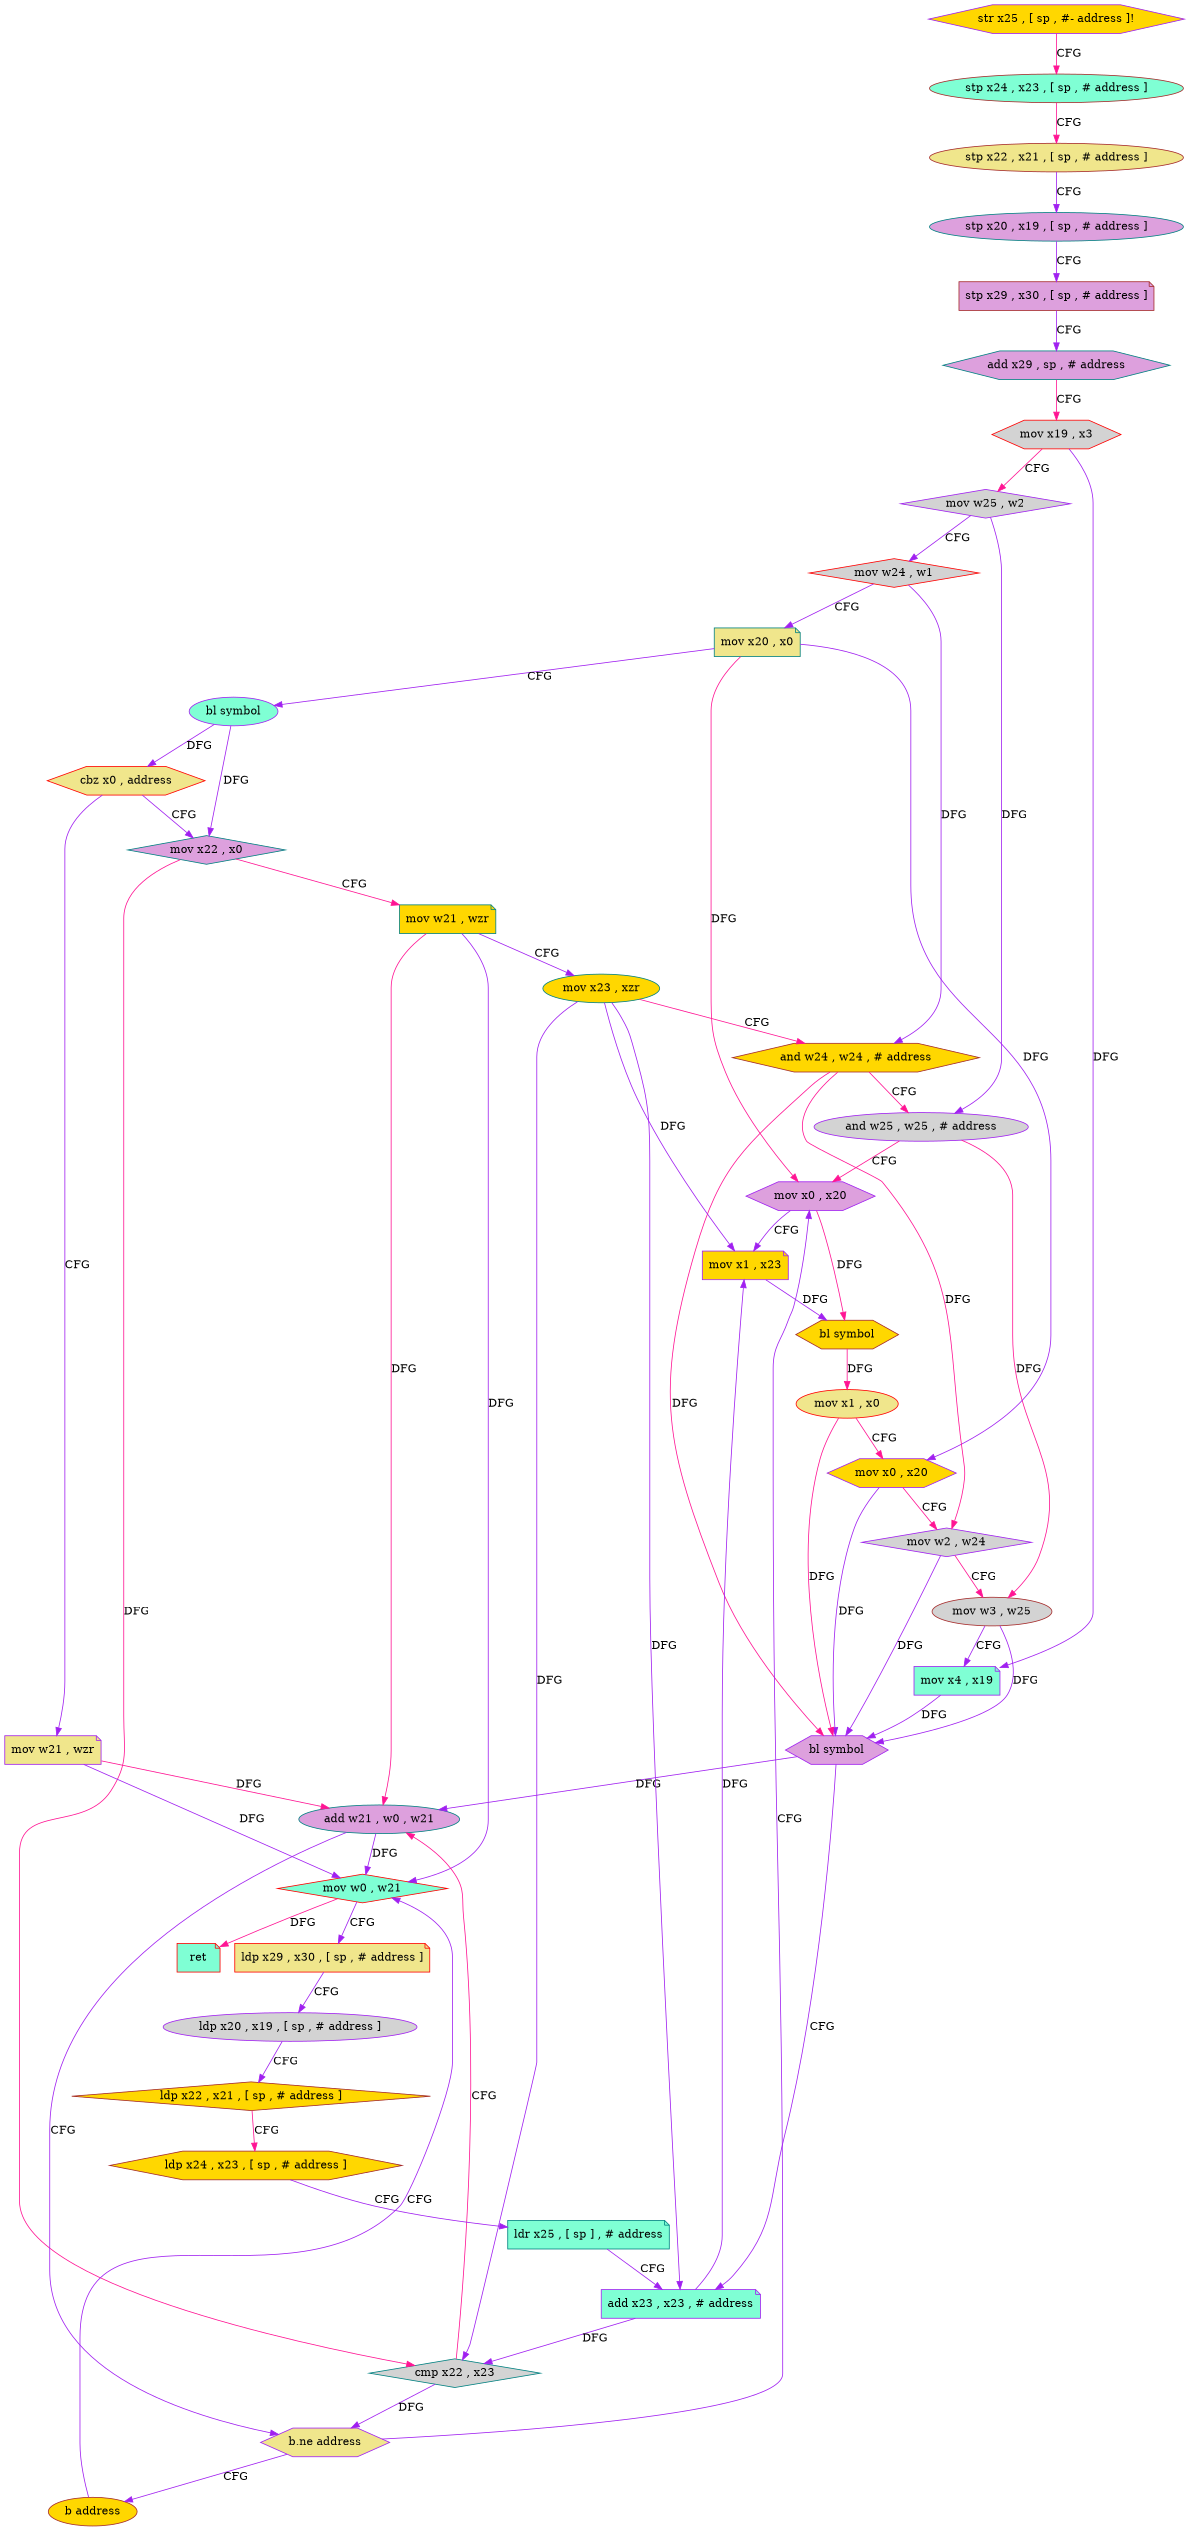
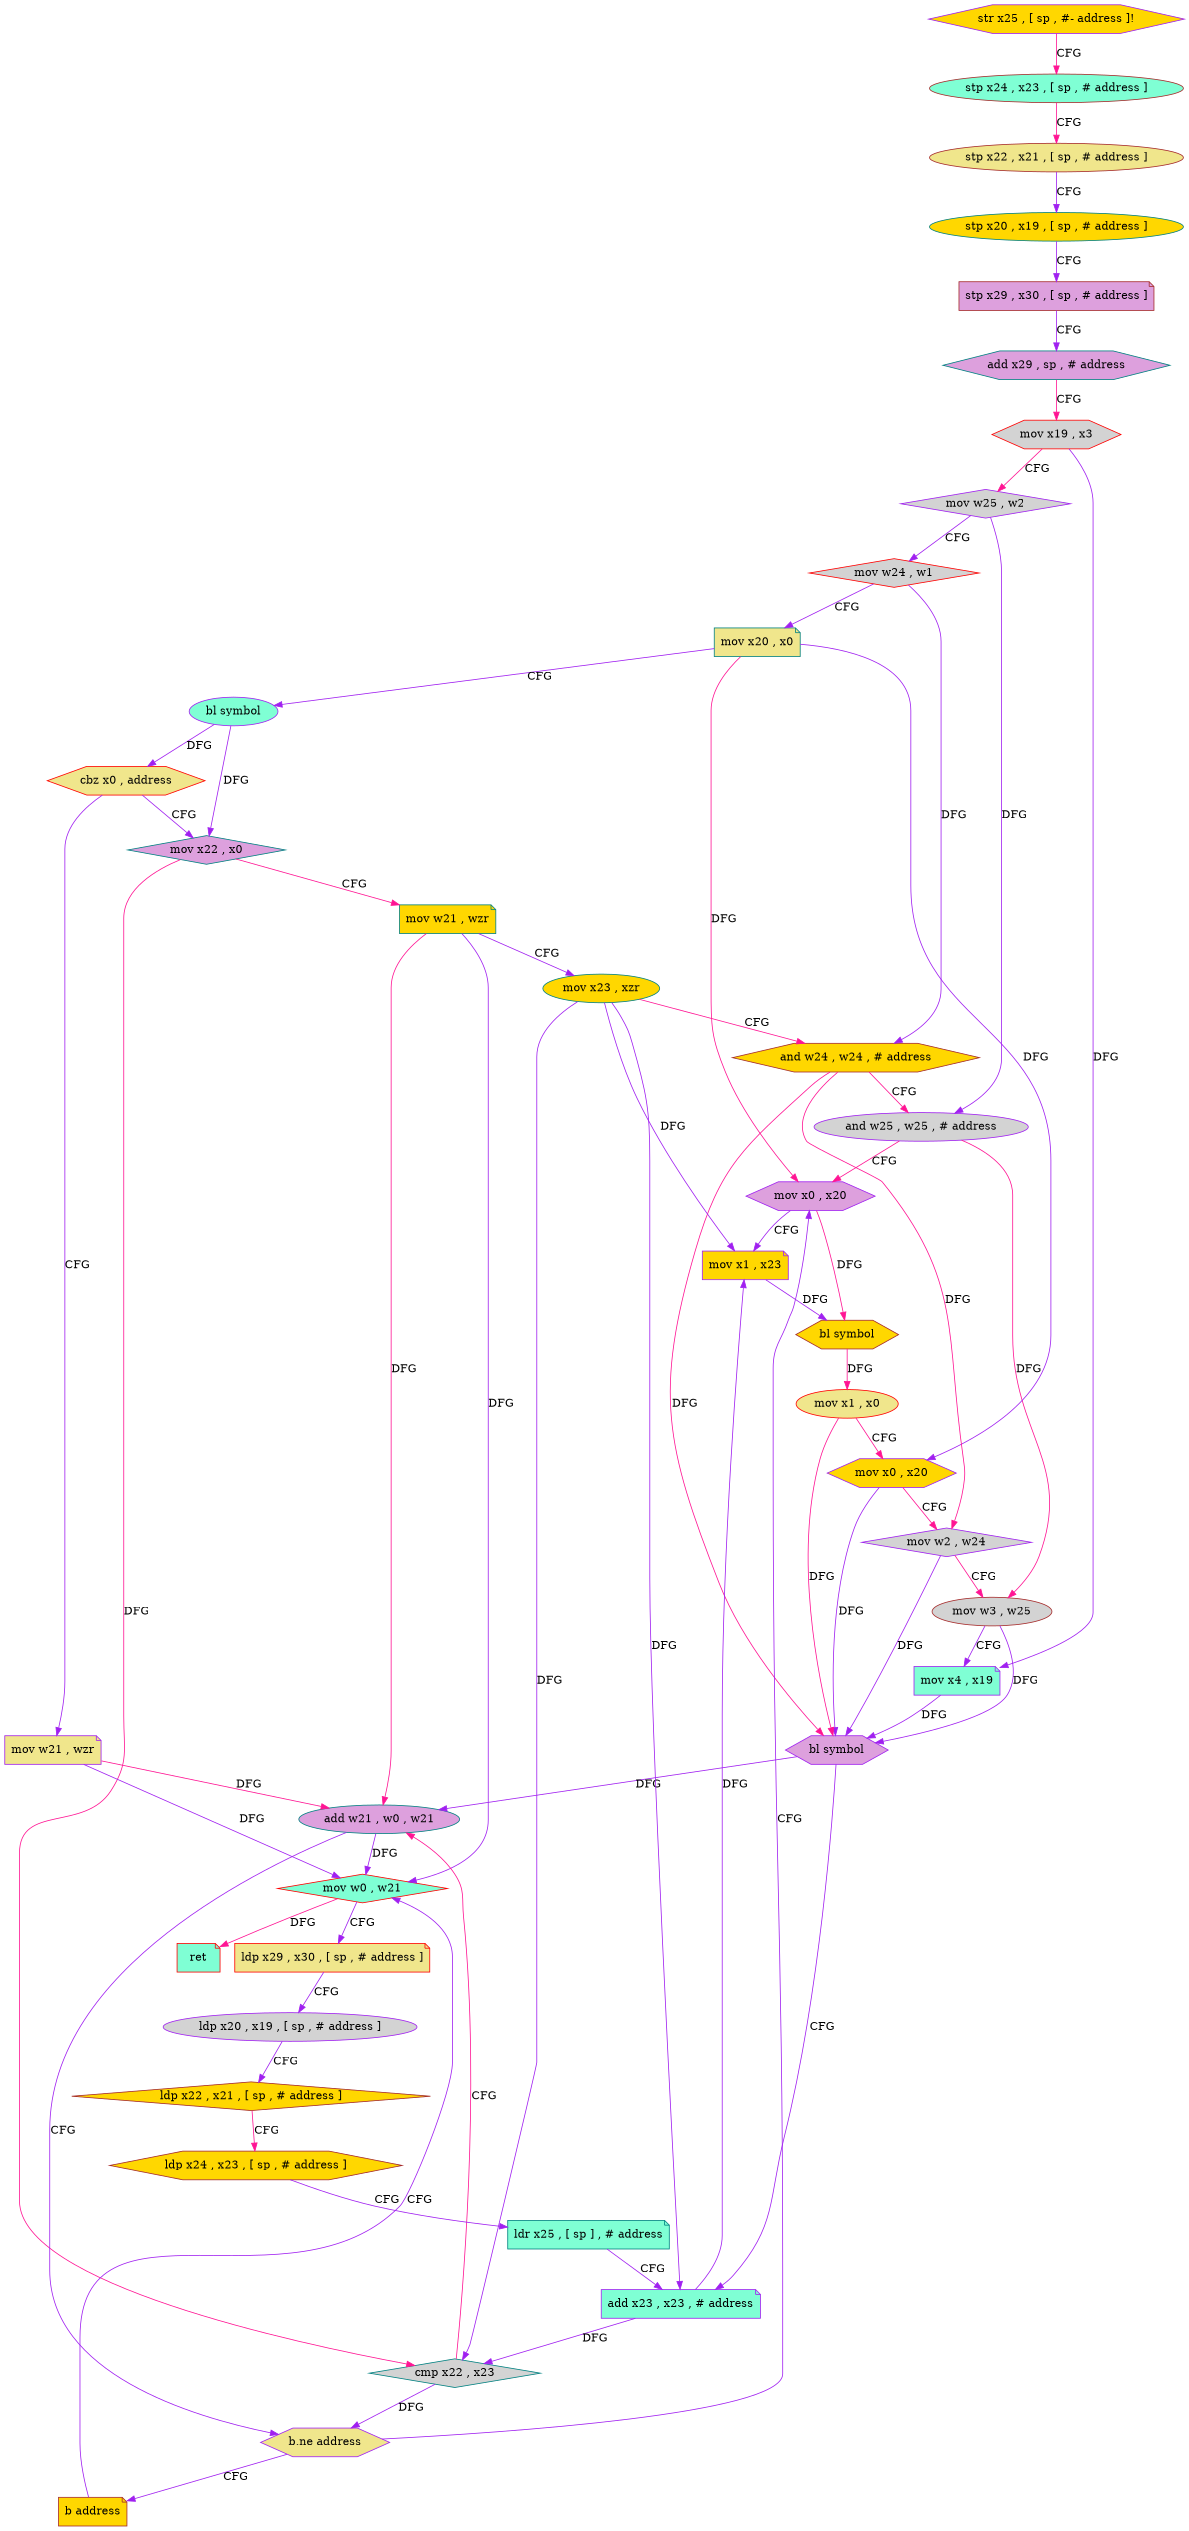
node "stp x20 , x19 , [ sp , # address ]": fillcolor plum -> gold
node "b address": shape ellipse -> note
